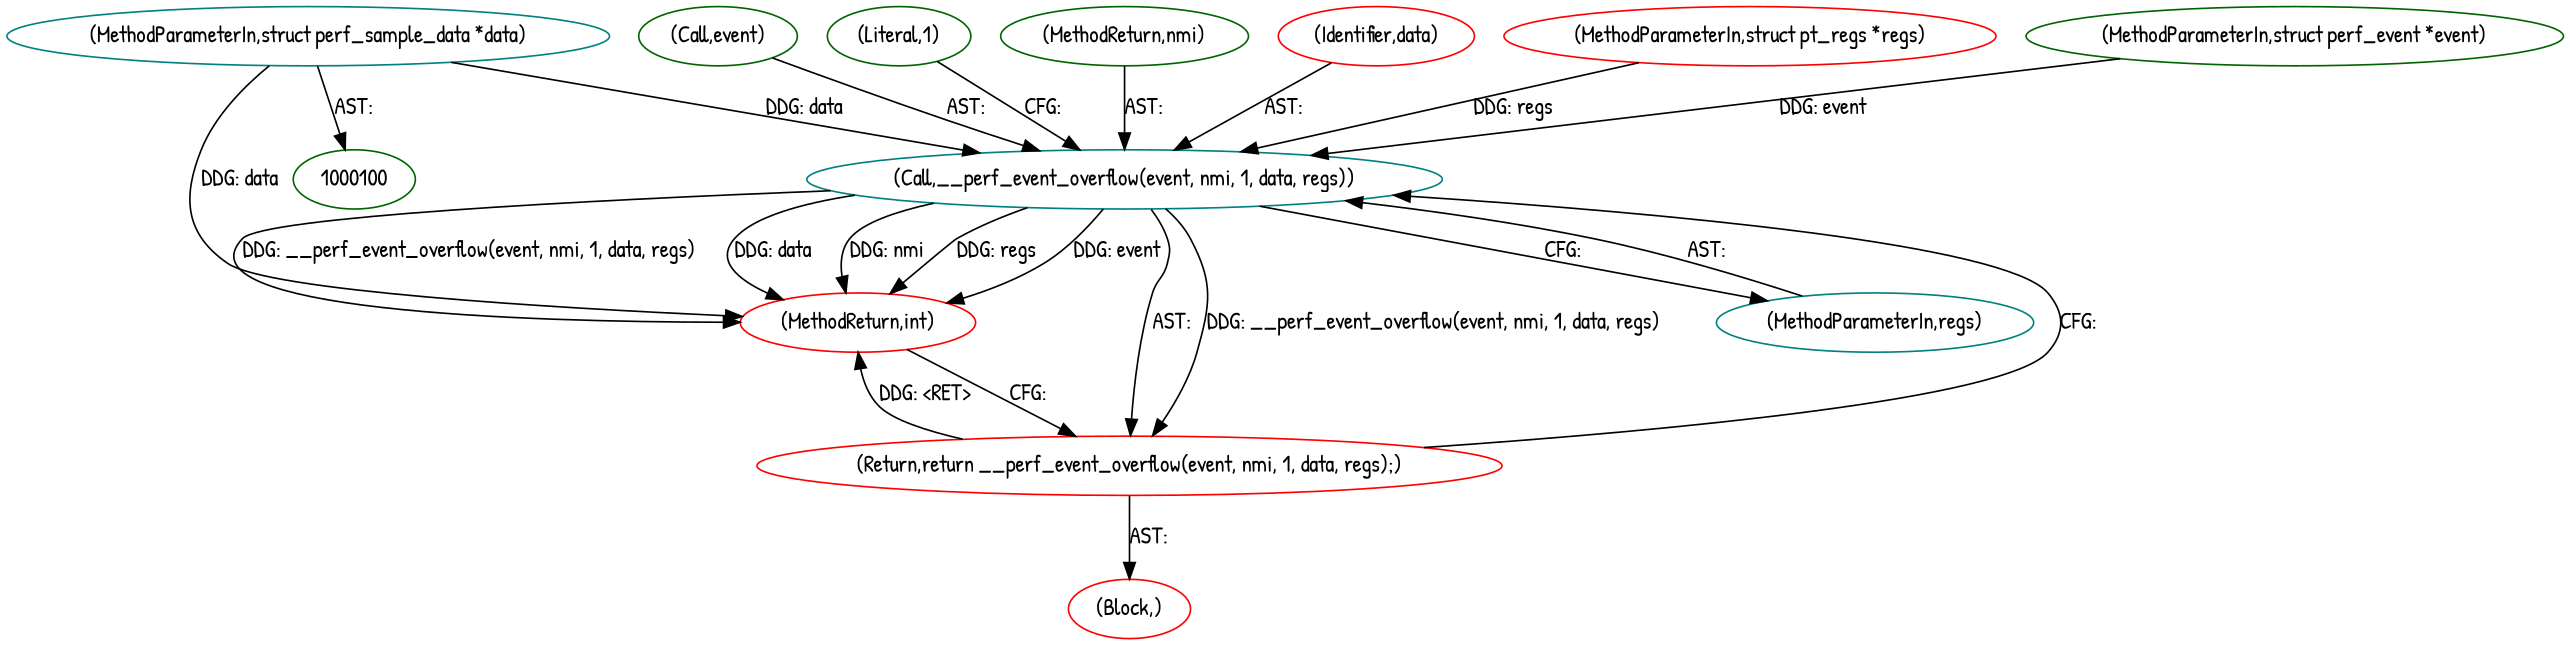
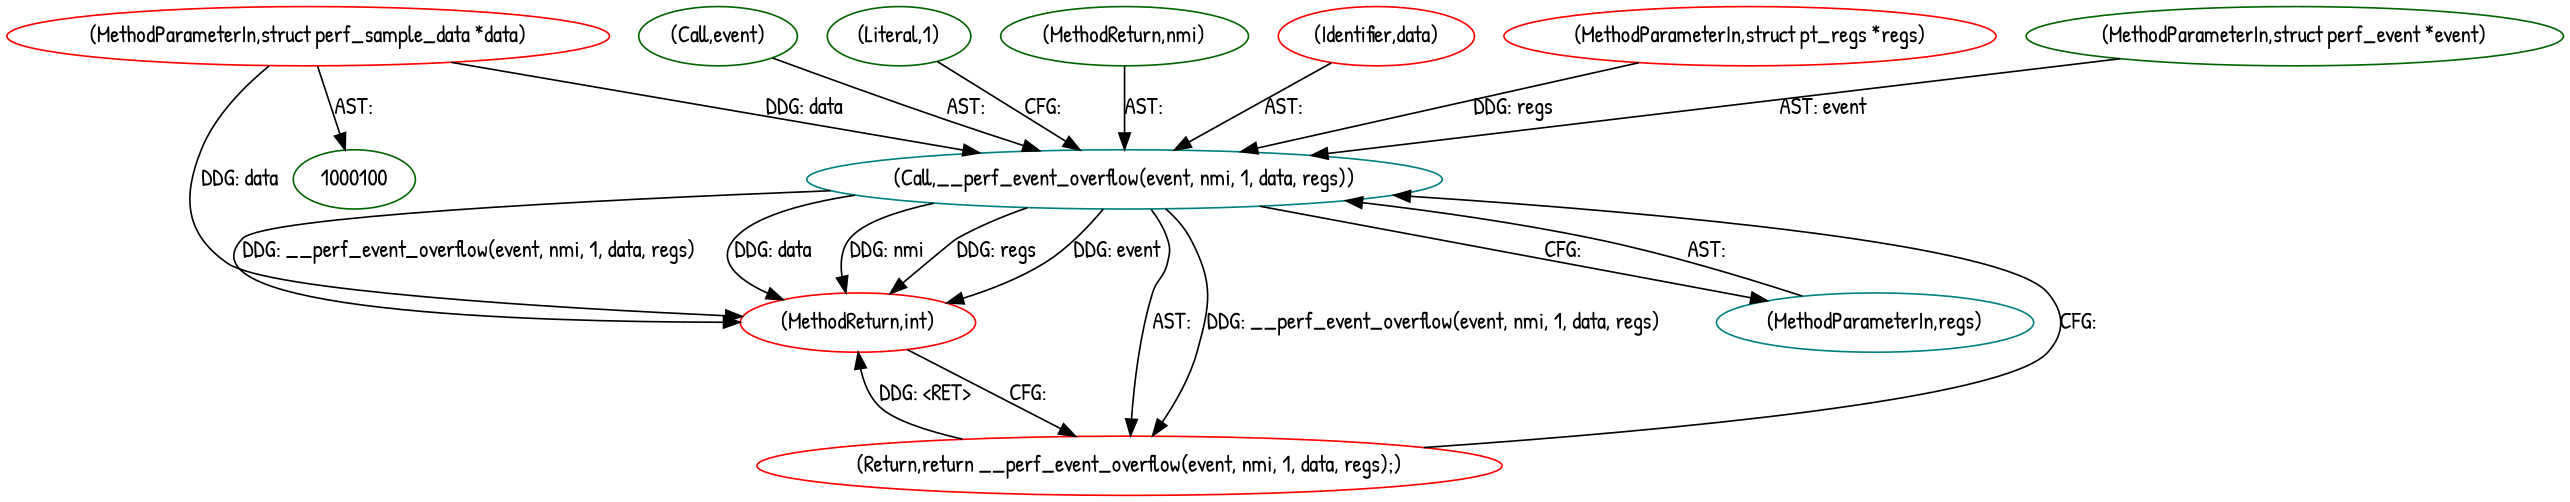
node "(MethodParameterIn,struct perf_sample_data *data)": color teal -> red
edge "(MethodParameterIn,struct perf_event *event)" -> "(Call,__perf_event_overflow(event, nmi, 1, data, regs))": label "DDG: event" -> "AST: event"
node "(Block,)": removed
